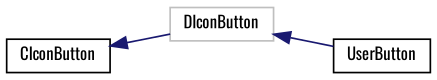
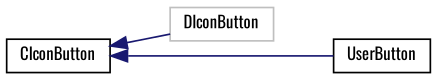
edge "UserButton" -> "DIconButton": now "UserButton" -> "CIconButton"
